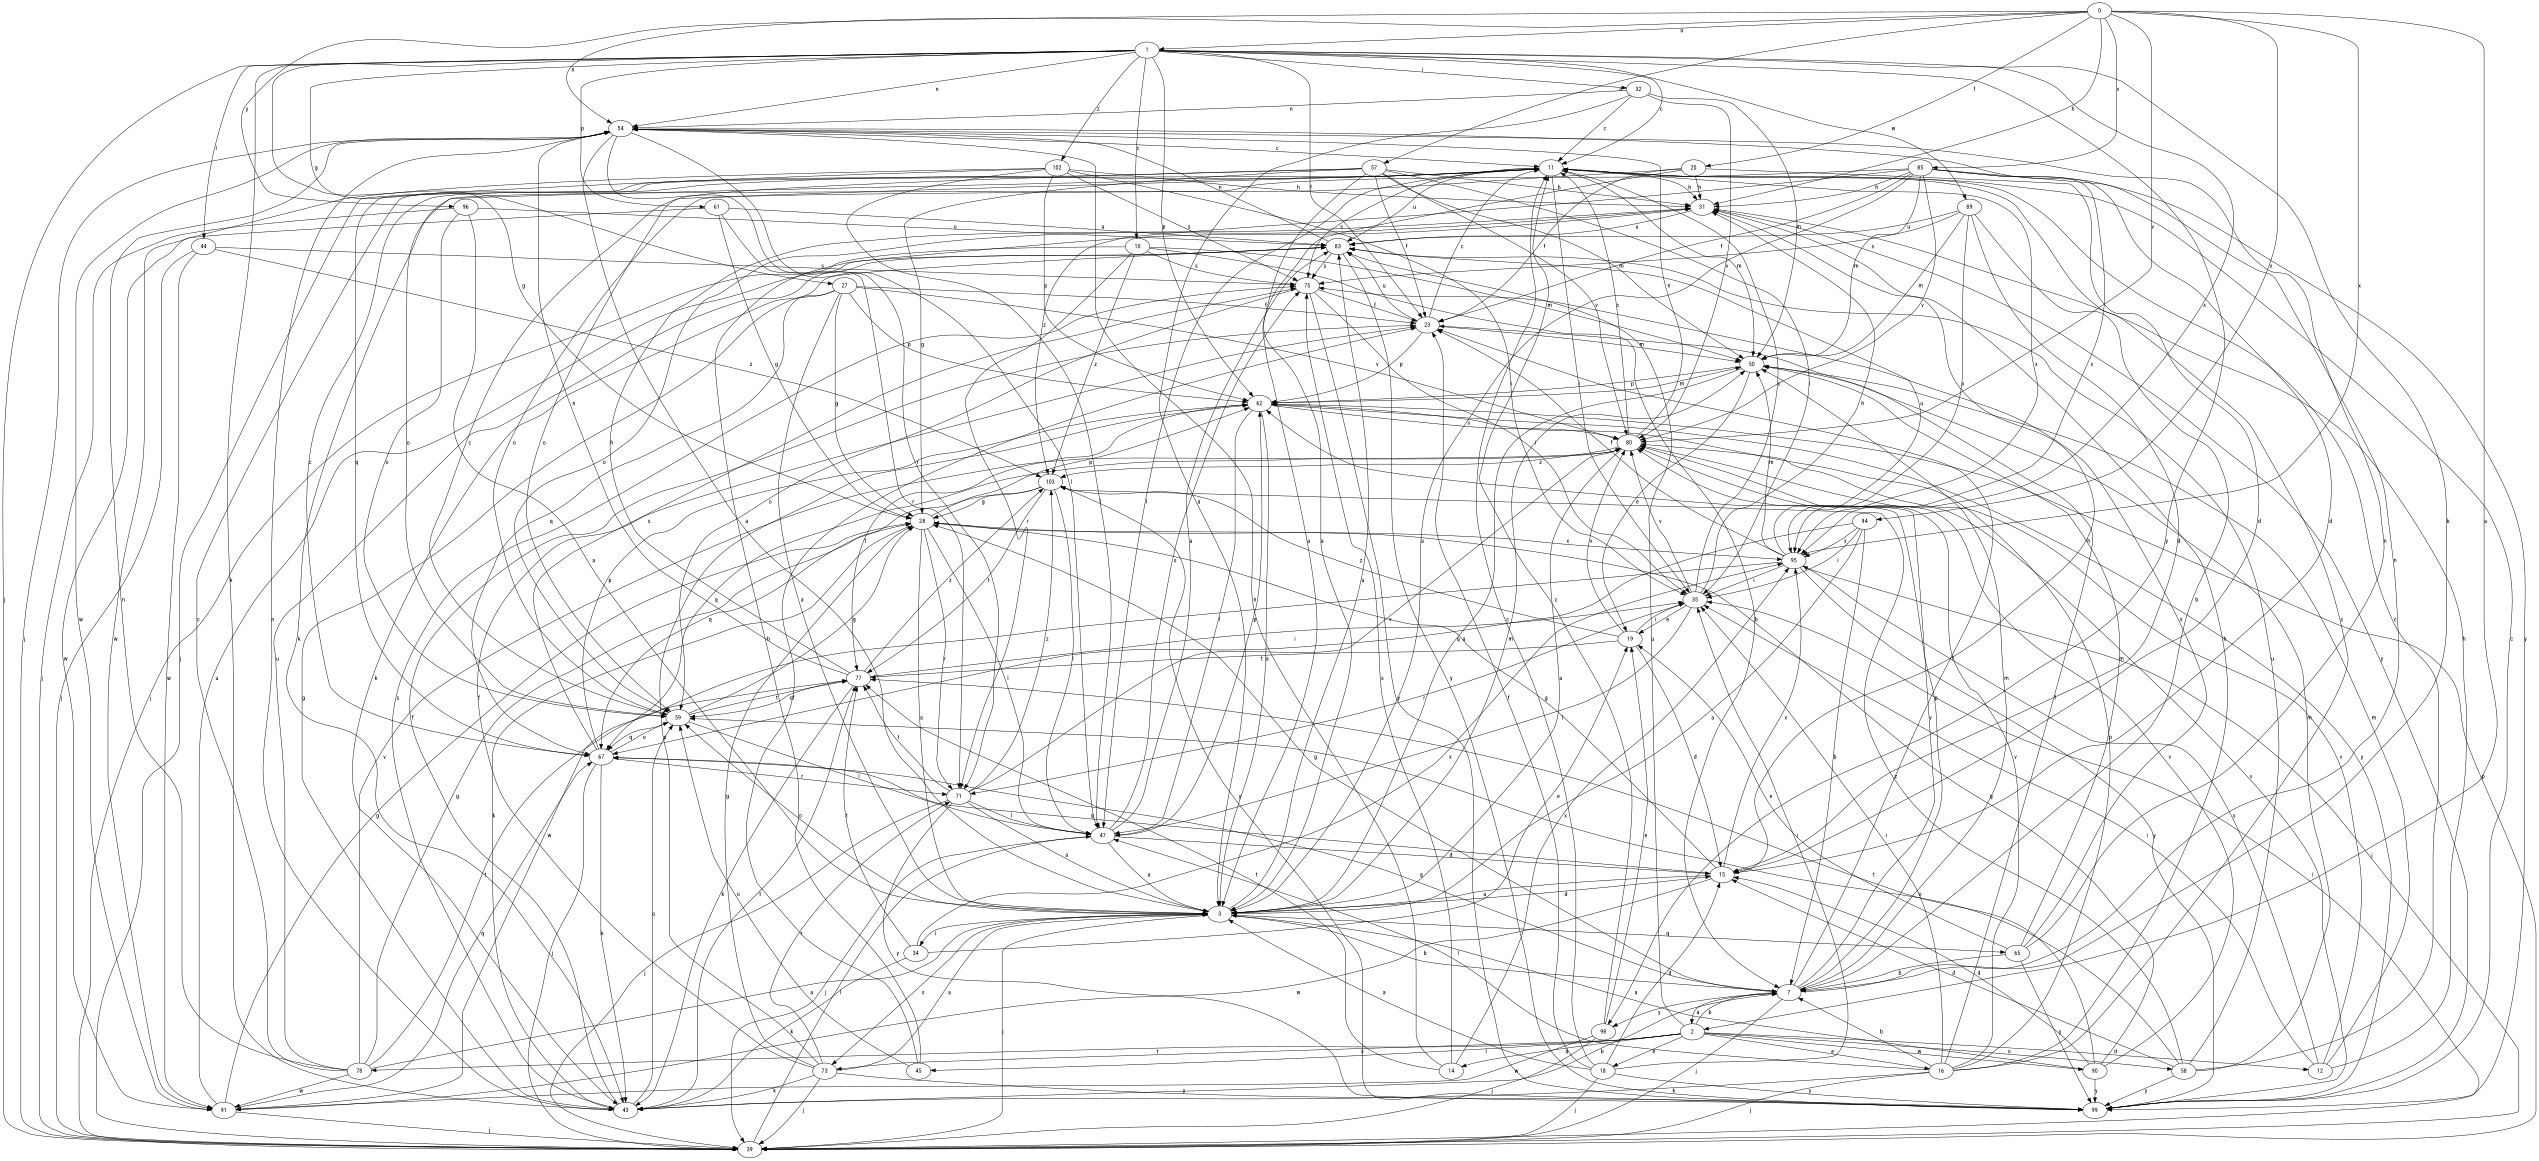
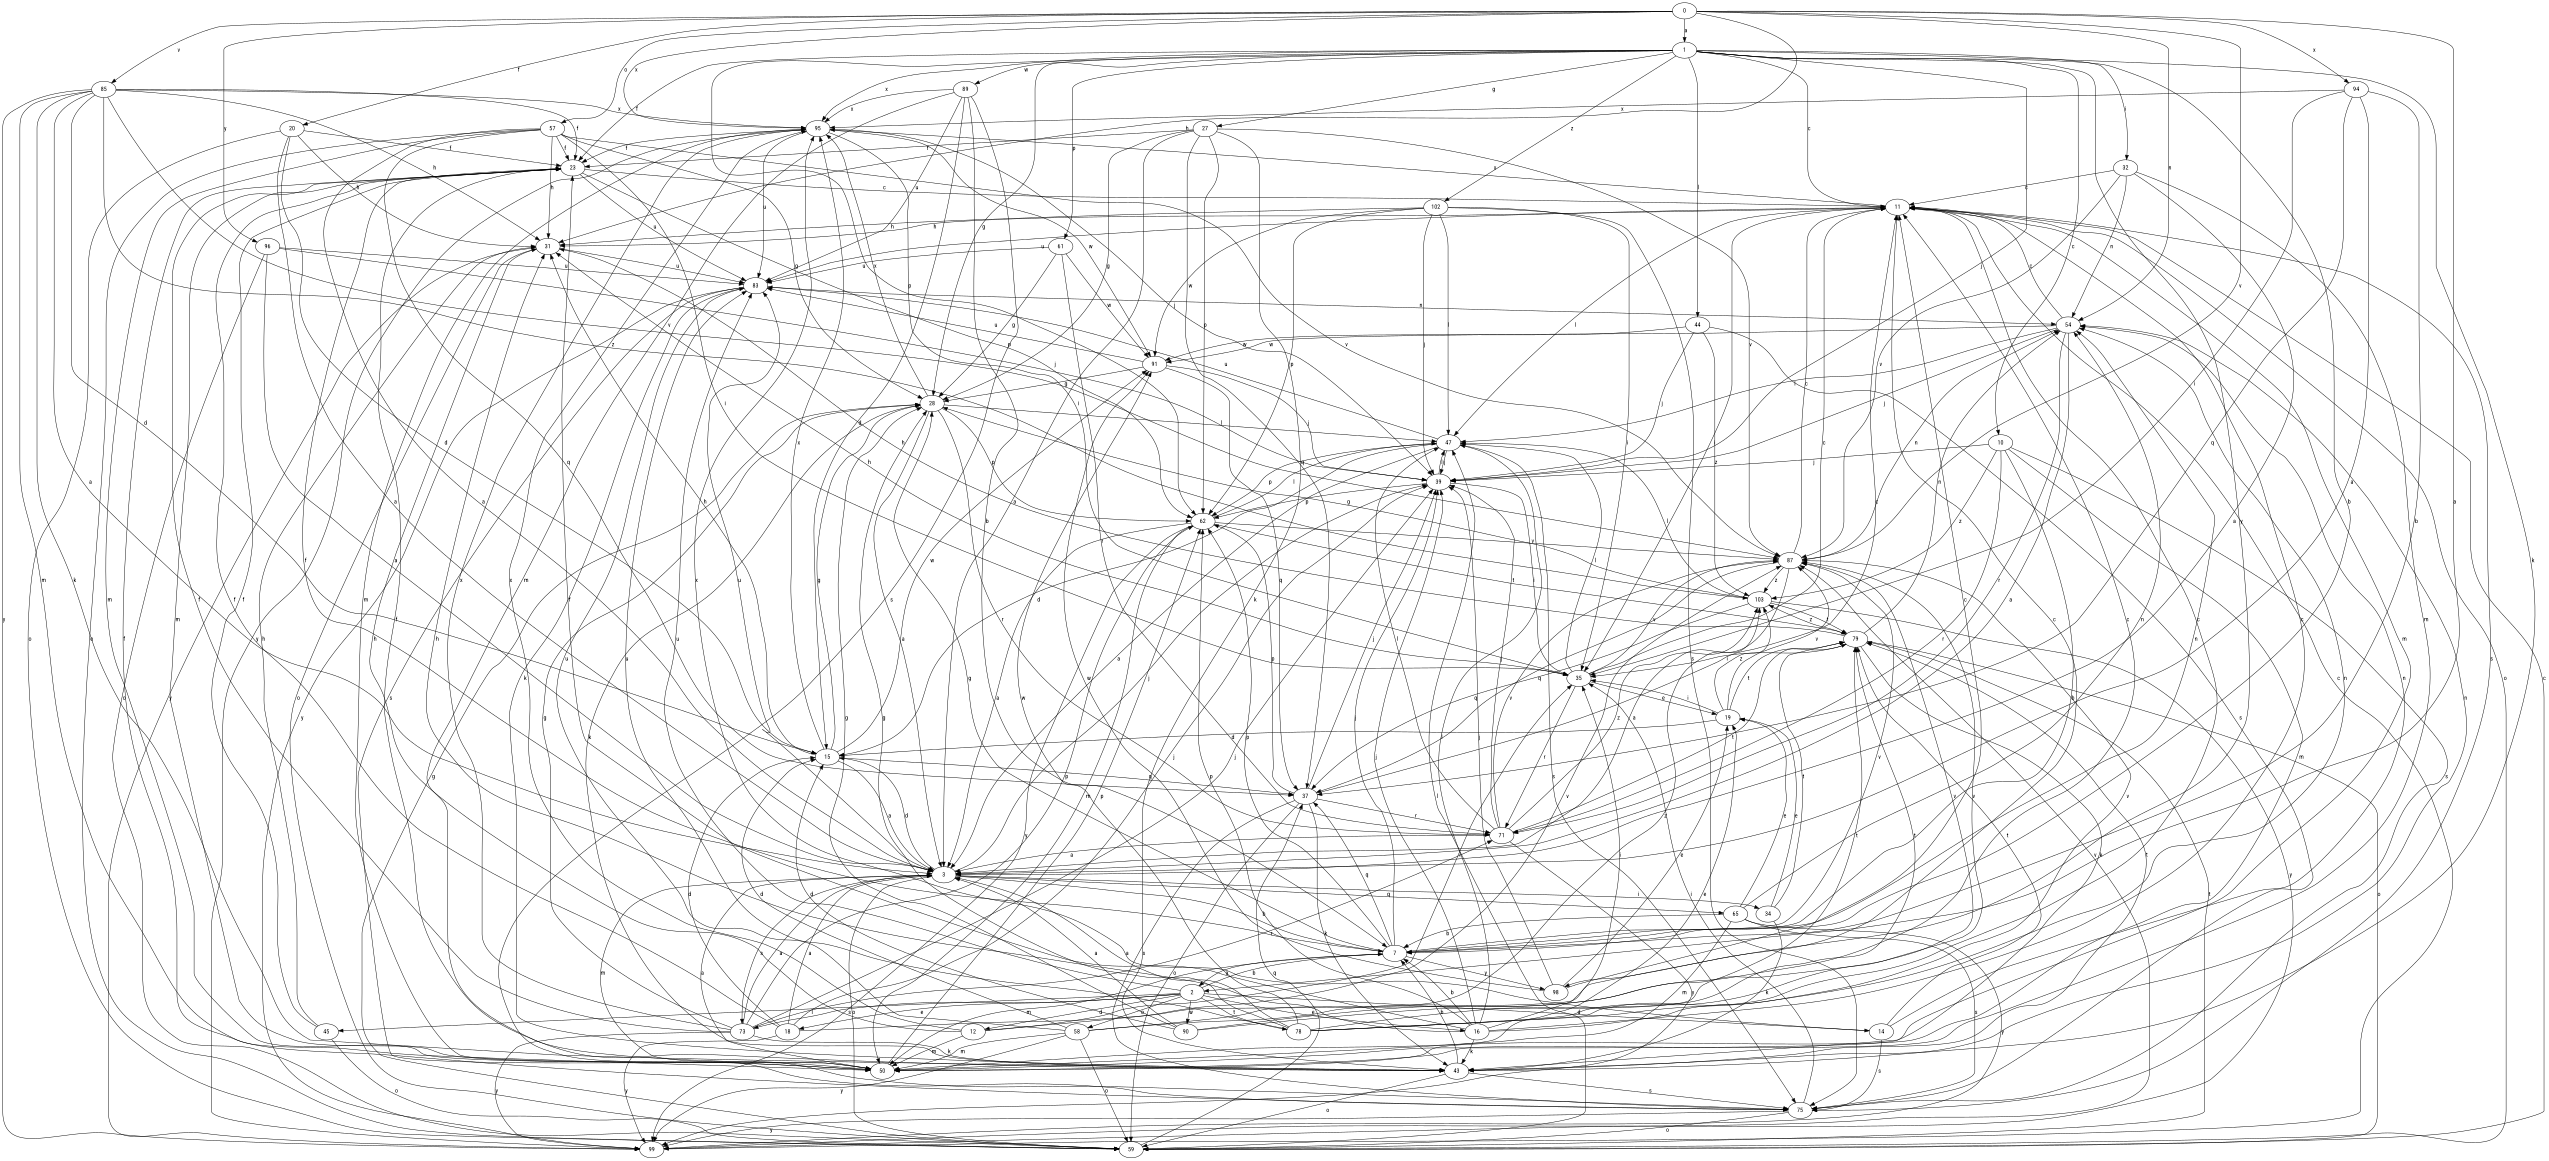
edge "1" -> "54": removed, label "n"
node "80": label "80" -> "87"
node "77": label "77" -> "79"
edge "27" -> "43": label "g" -> "k"
node "67": label "67" -> "37"
edge "34" -> "95": now "73" -> "95"
edge "18" -> "35": removed, label "i"
edge "90" -> "99": removed, label "y"
